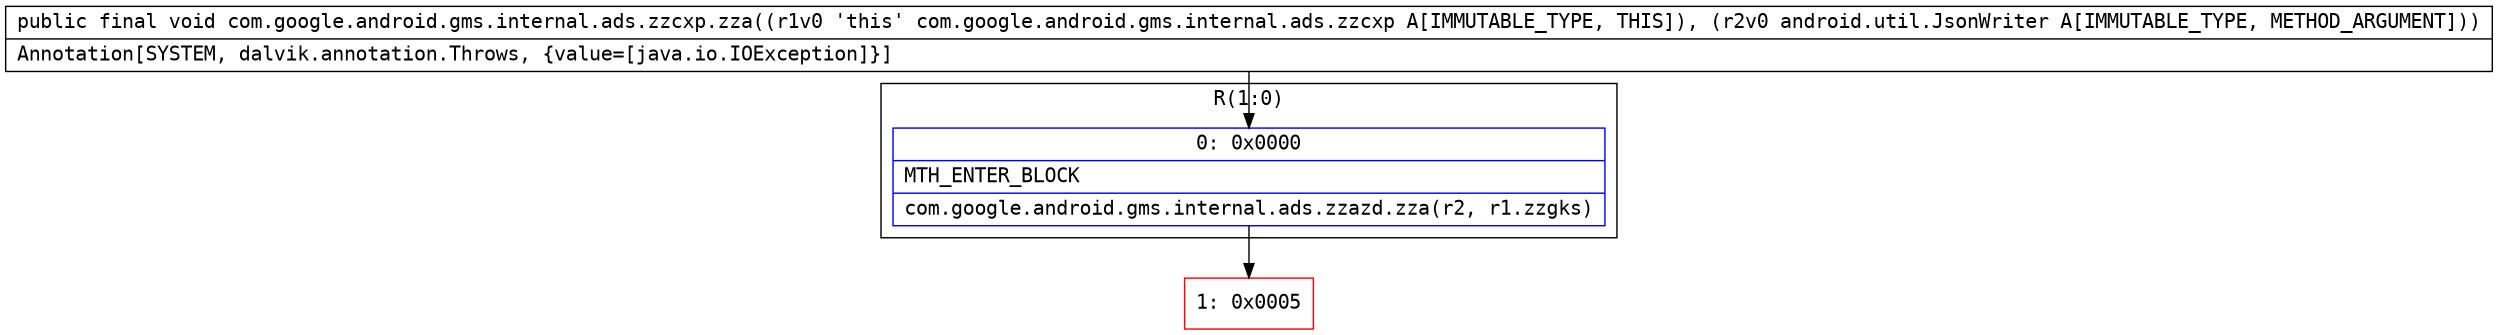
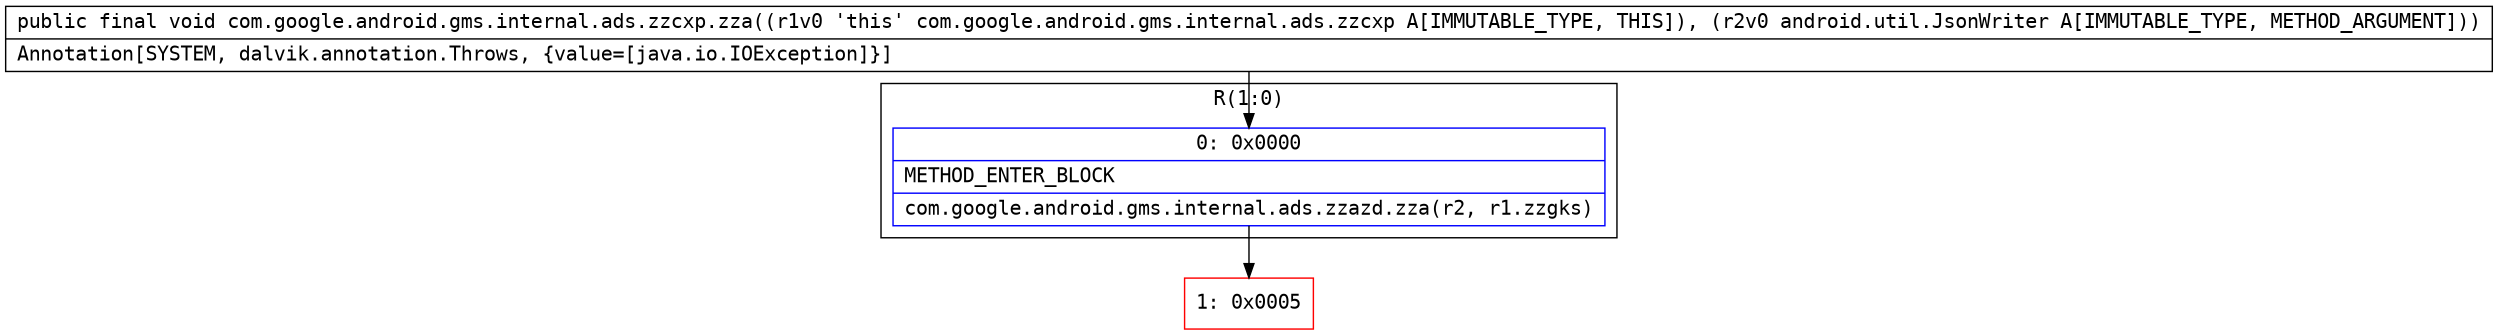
node "0: 0x0000": text "MTH_ENTER_BLOCK" -> "METHOD_ENTER_BLOCK"
